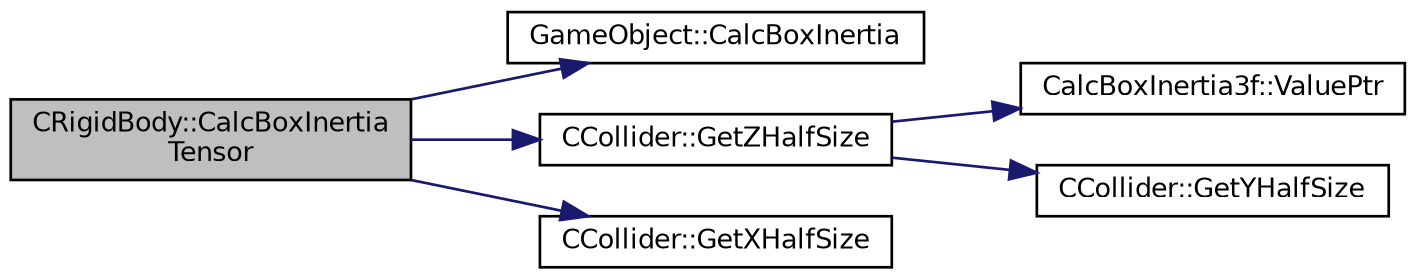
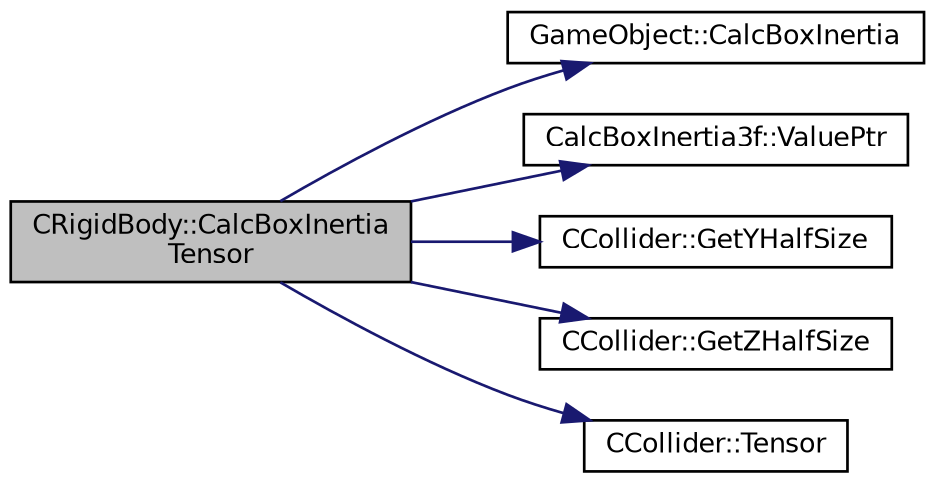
edge "CCollider::GetZHalfSize" -> "CalcBoxInertia3f::ValuePtr": now "CRigidBody::CalcBoxInertia Tensor" -> "CalcBoxInertia3f::ValuePtr"
edge "CCollider::GetZHalfSize" -> "CCollider::GetYHalfSize": now "CRigidBody::CalcBoxInertia Tensor" -> "CCollider::GetYHalfSize"
node "CCollider::GetXHalfSize": label "CCollider::GetXHalfSize" -> "CCollider::Tensor"
